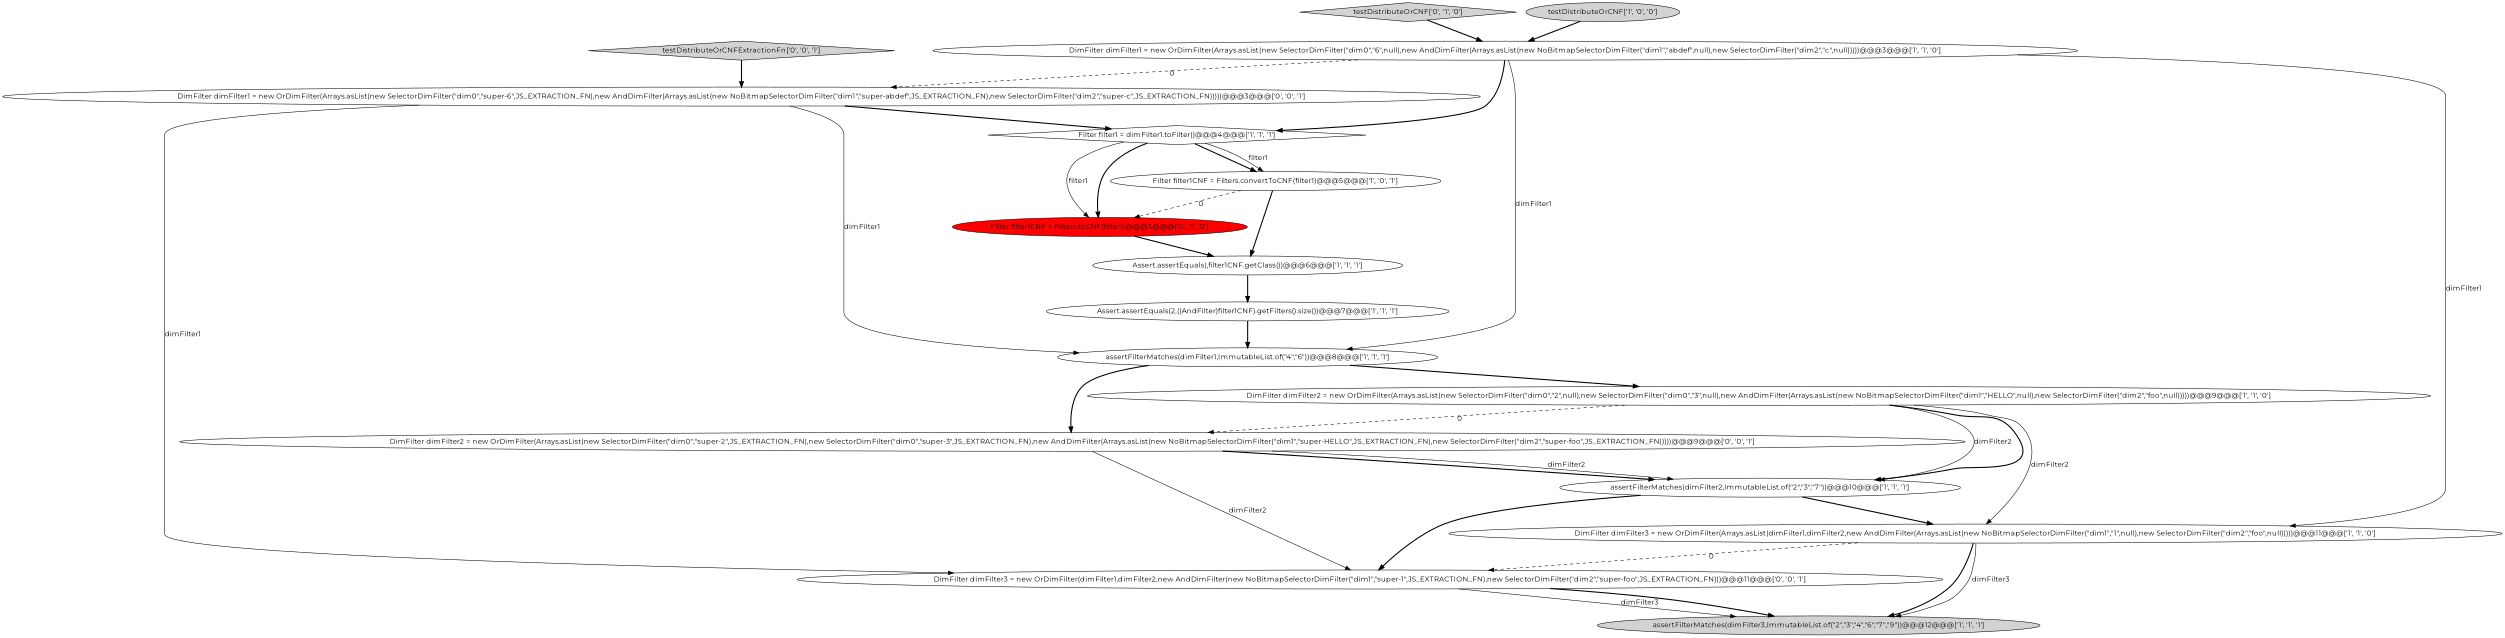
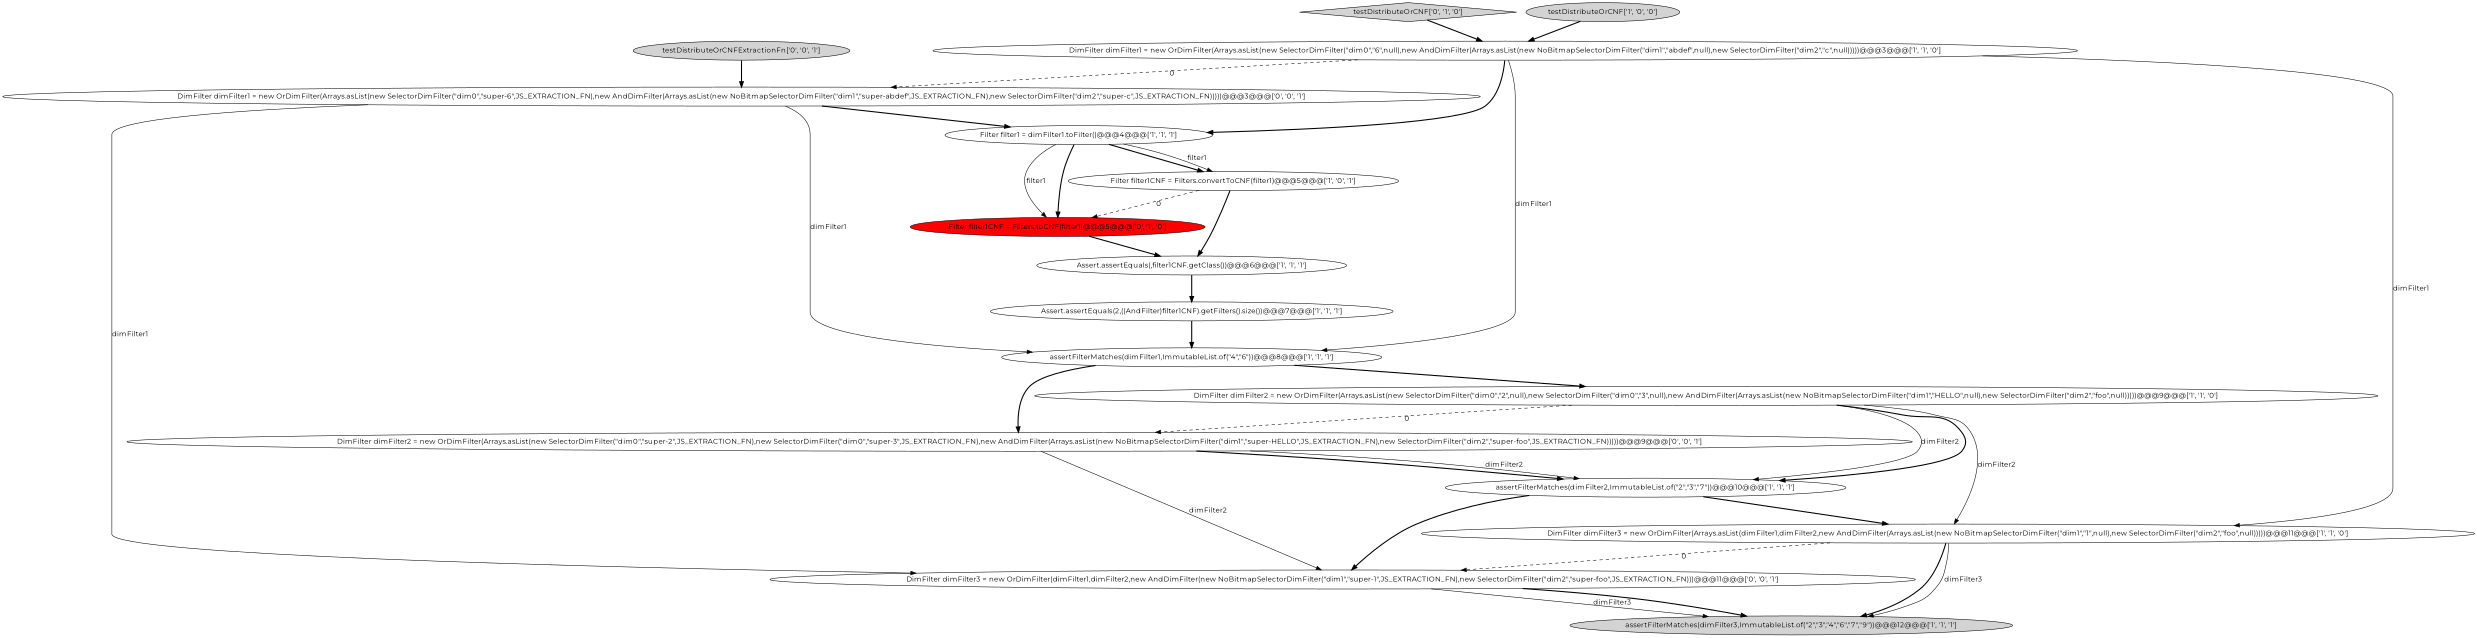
node "testDistributeOrCNFExtractionFn['0', '0', '1']": shape diamond -> ellipse
node "Filter filter1 = dimFilter1.toFilter()@@@4@@@['1', '1', '1']": shape diamond -> ellipse
